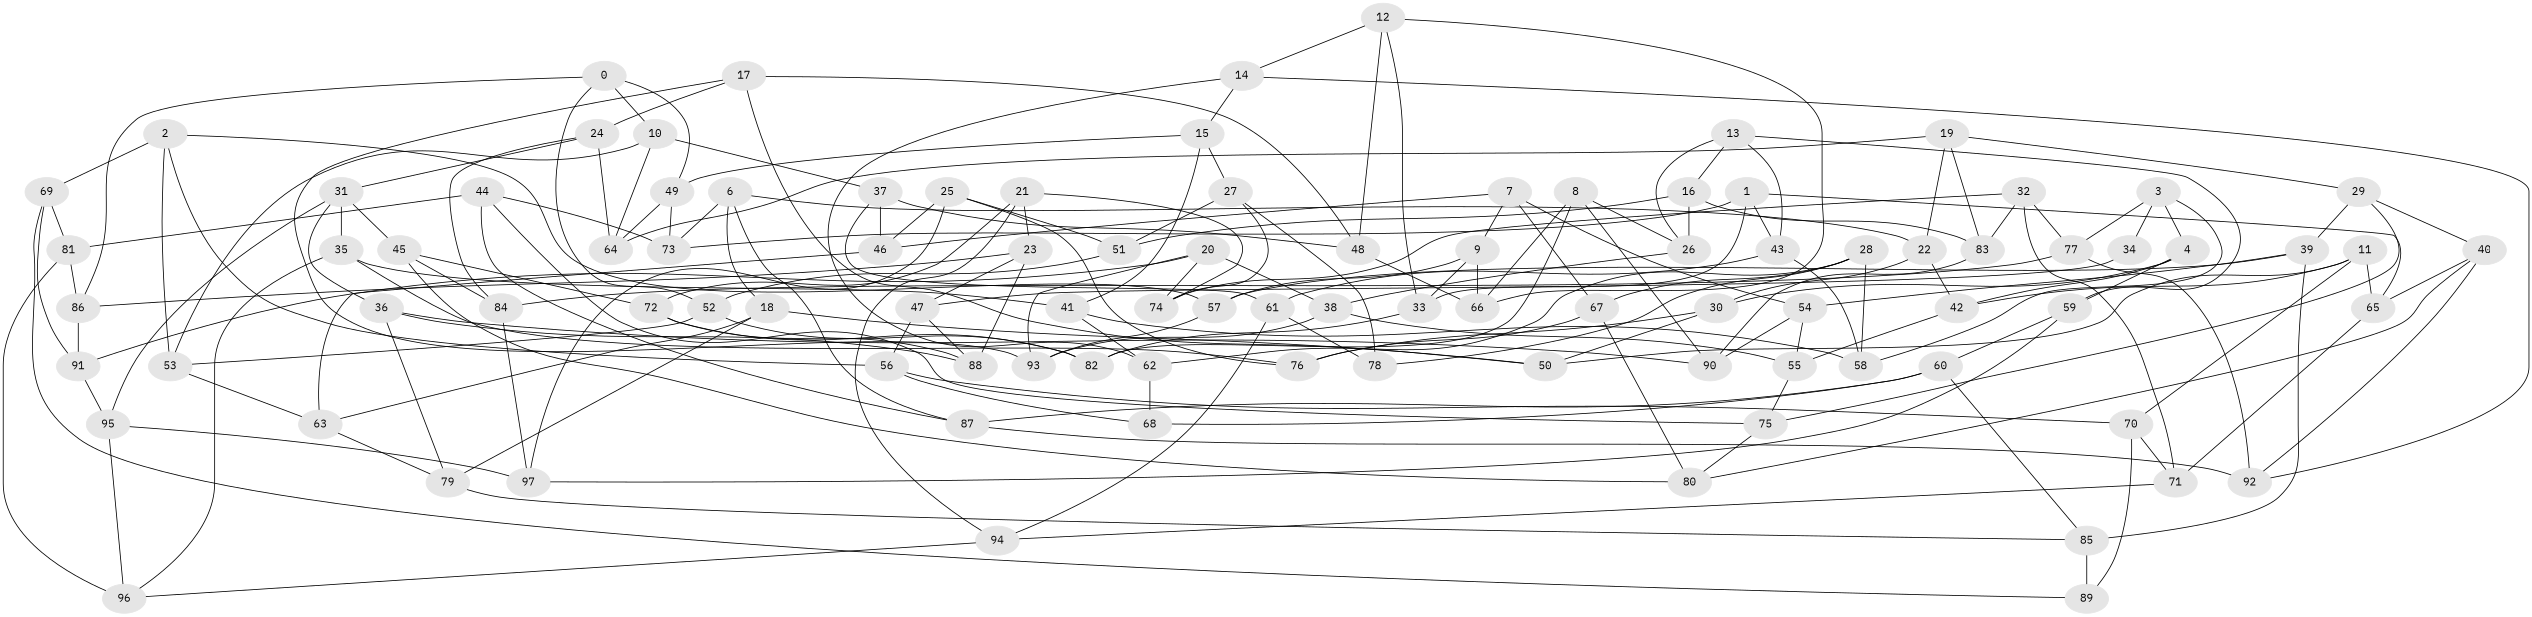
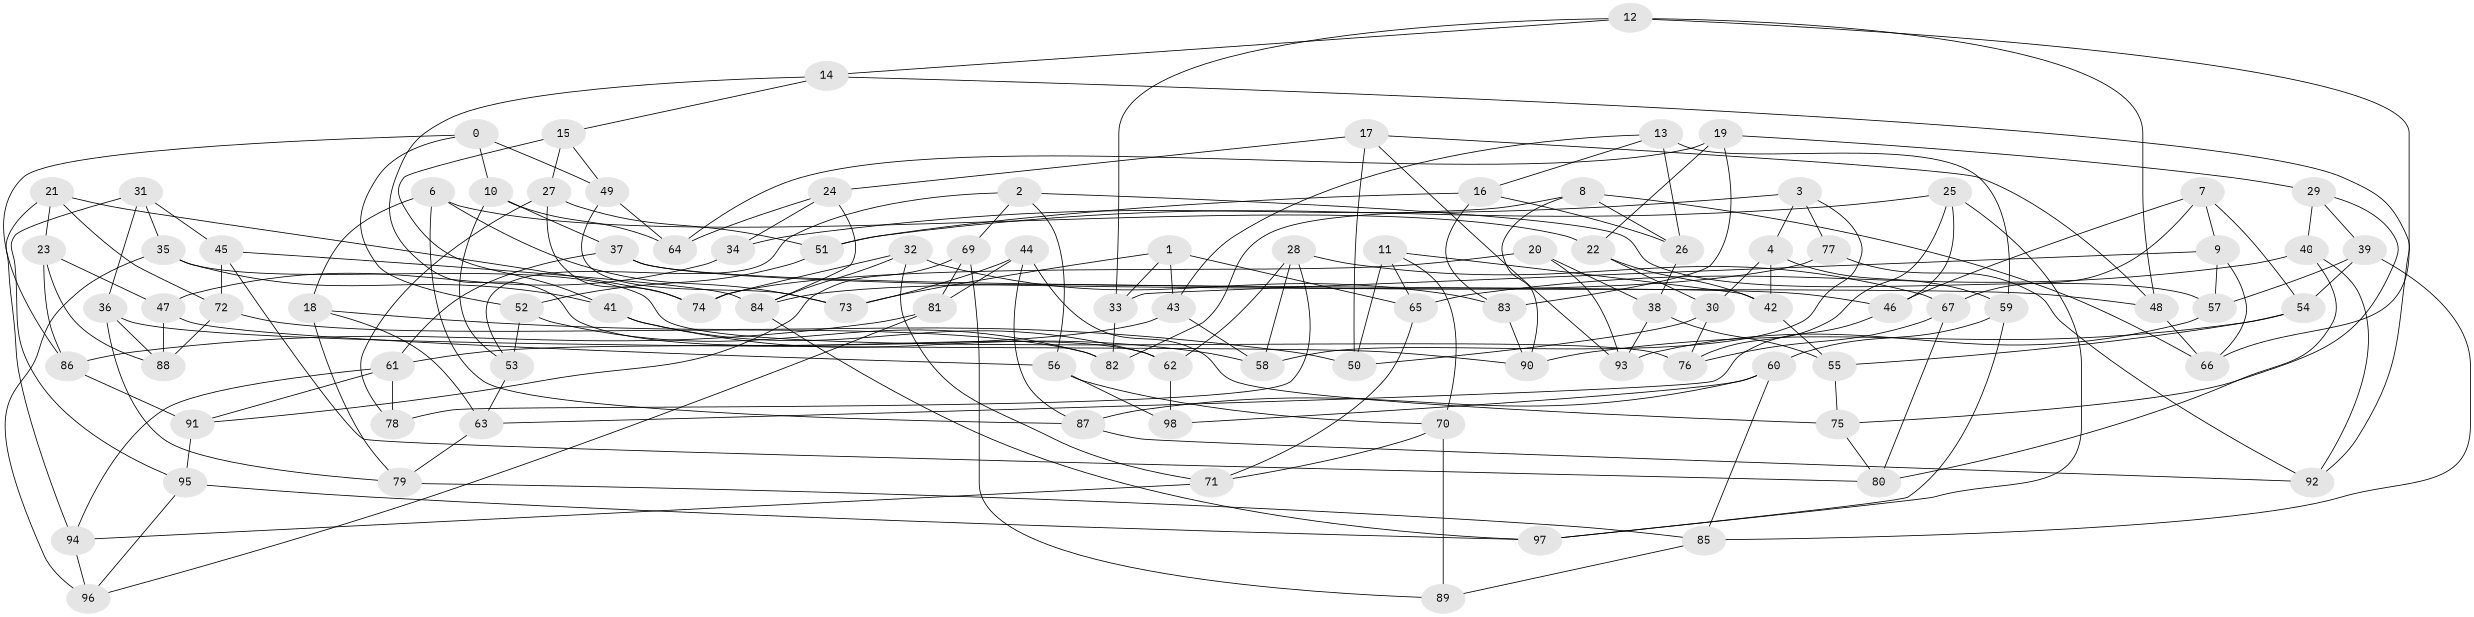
edge "24" -- "31": now "24" -- "34"
edge "32" -- "77": now "32" -- "84"
edge "20" -- "91": now "61" -- "91"
node "68": label "68" -> "98"
